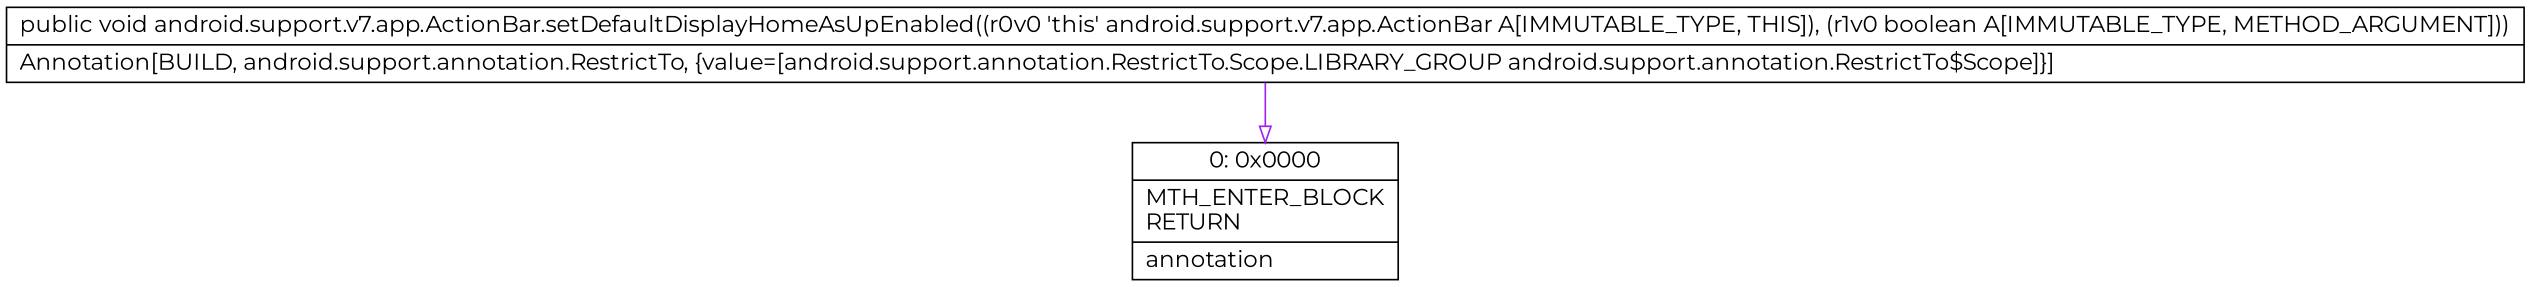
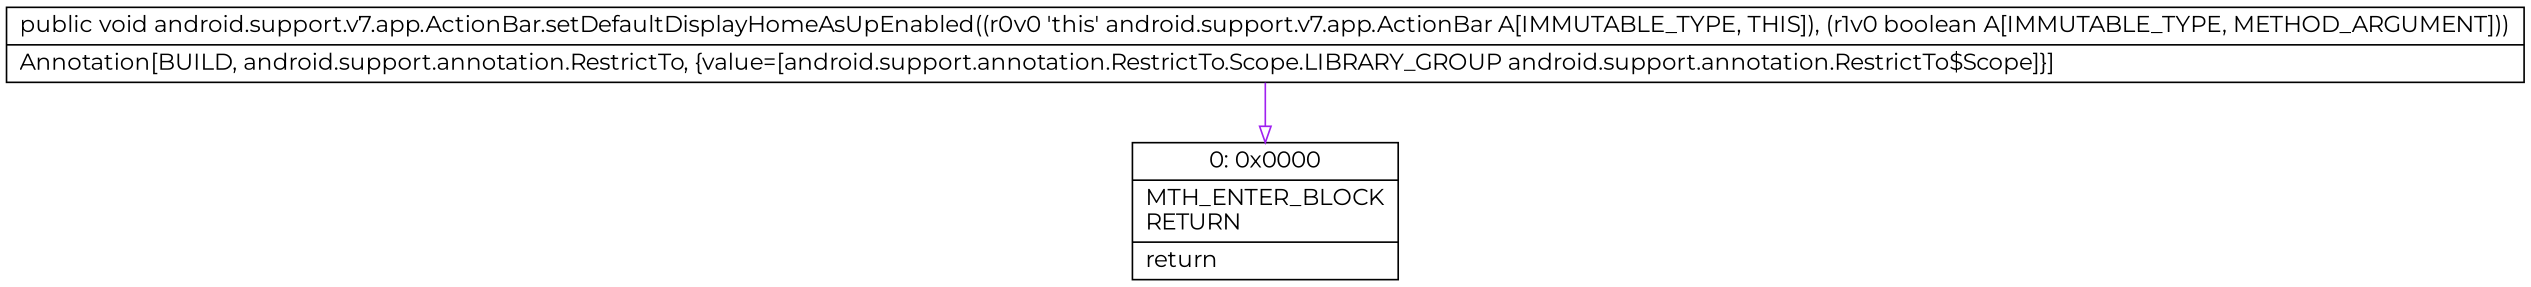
node "0: 0x0000": text "annotation" -> "return"
